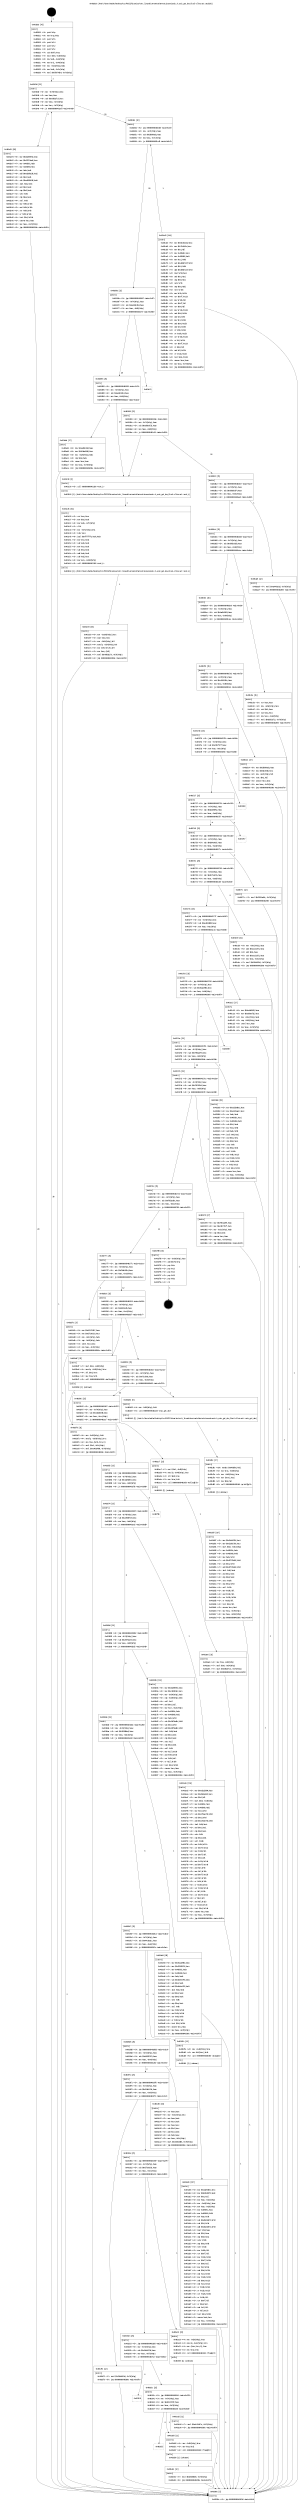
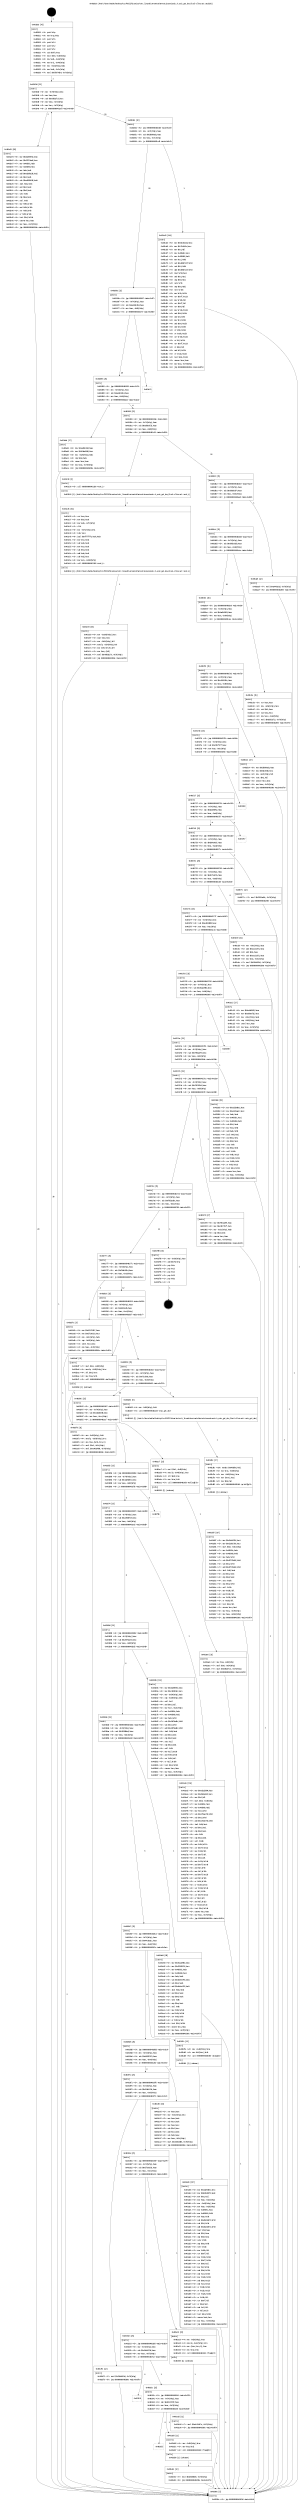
edge "0x401cd3 [144]" -> "0x401654 [22]": reversed
edge "0x401680 [25]" -> "0x401c30 [5]": now "0x401680 [25]" -> "0x401699 [25]"
